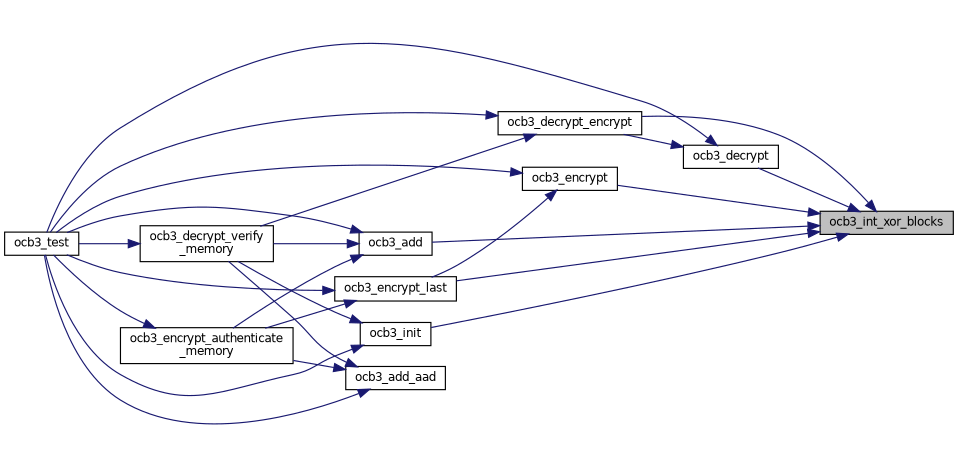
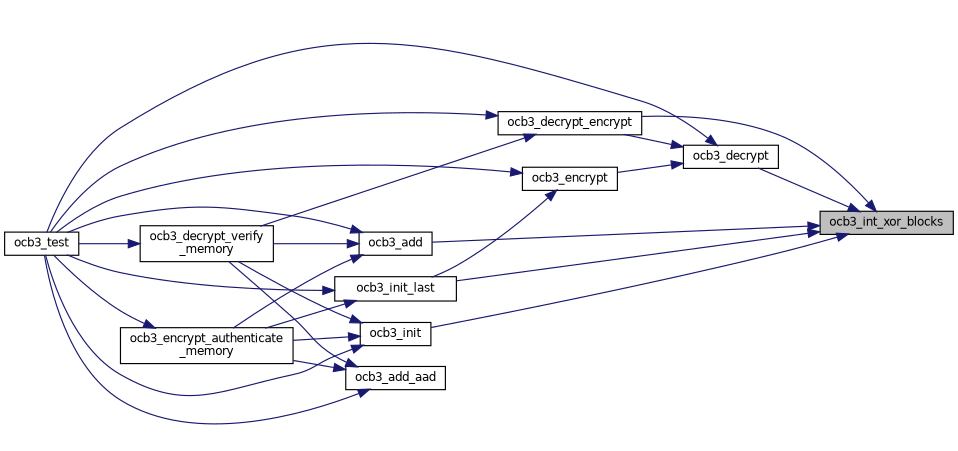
edge "ocb3_encrypt" -> "ocb3_int_xor_blocks": now "ocb3_encrypt" -> "ocb3_decrypt"
node "ocb3_encrypt_last": label "ocb3_encrypt_last" -> "ocb3_init_last"
edge "ocb3_encrypt_authenticate _memory" -> "ocb3_init": added
